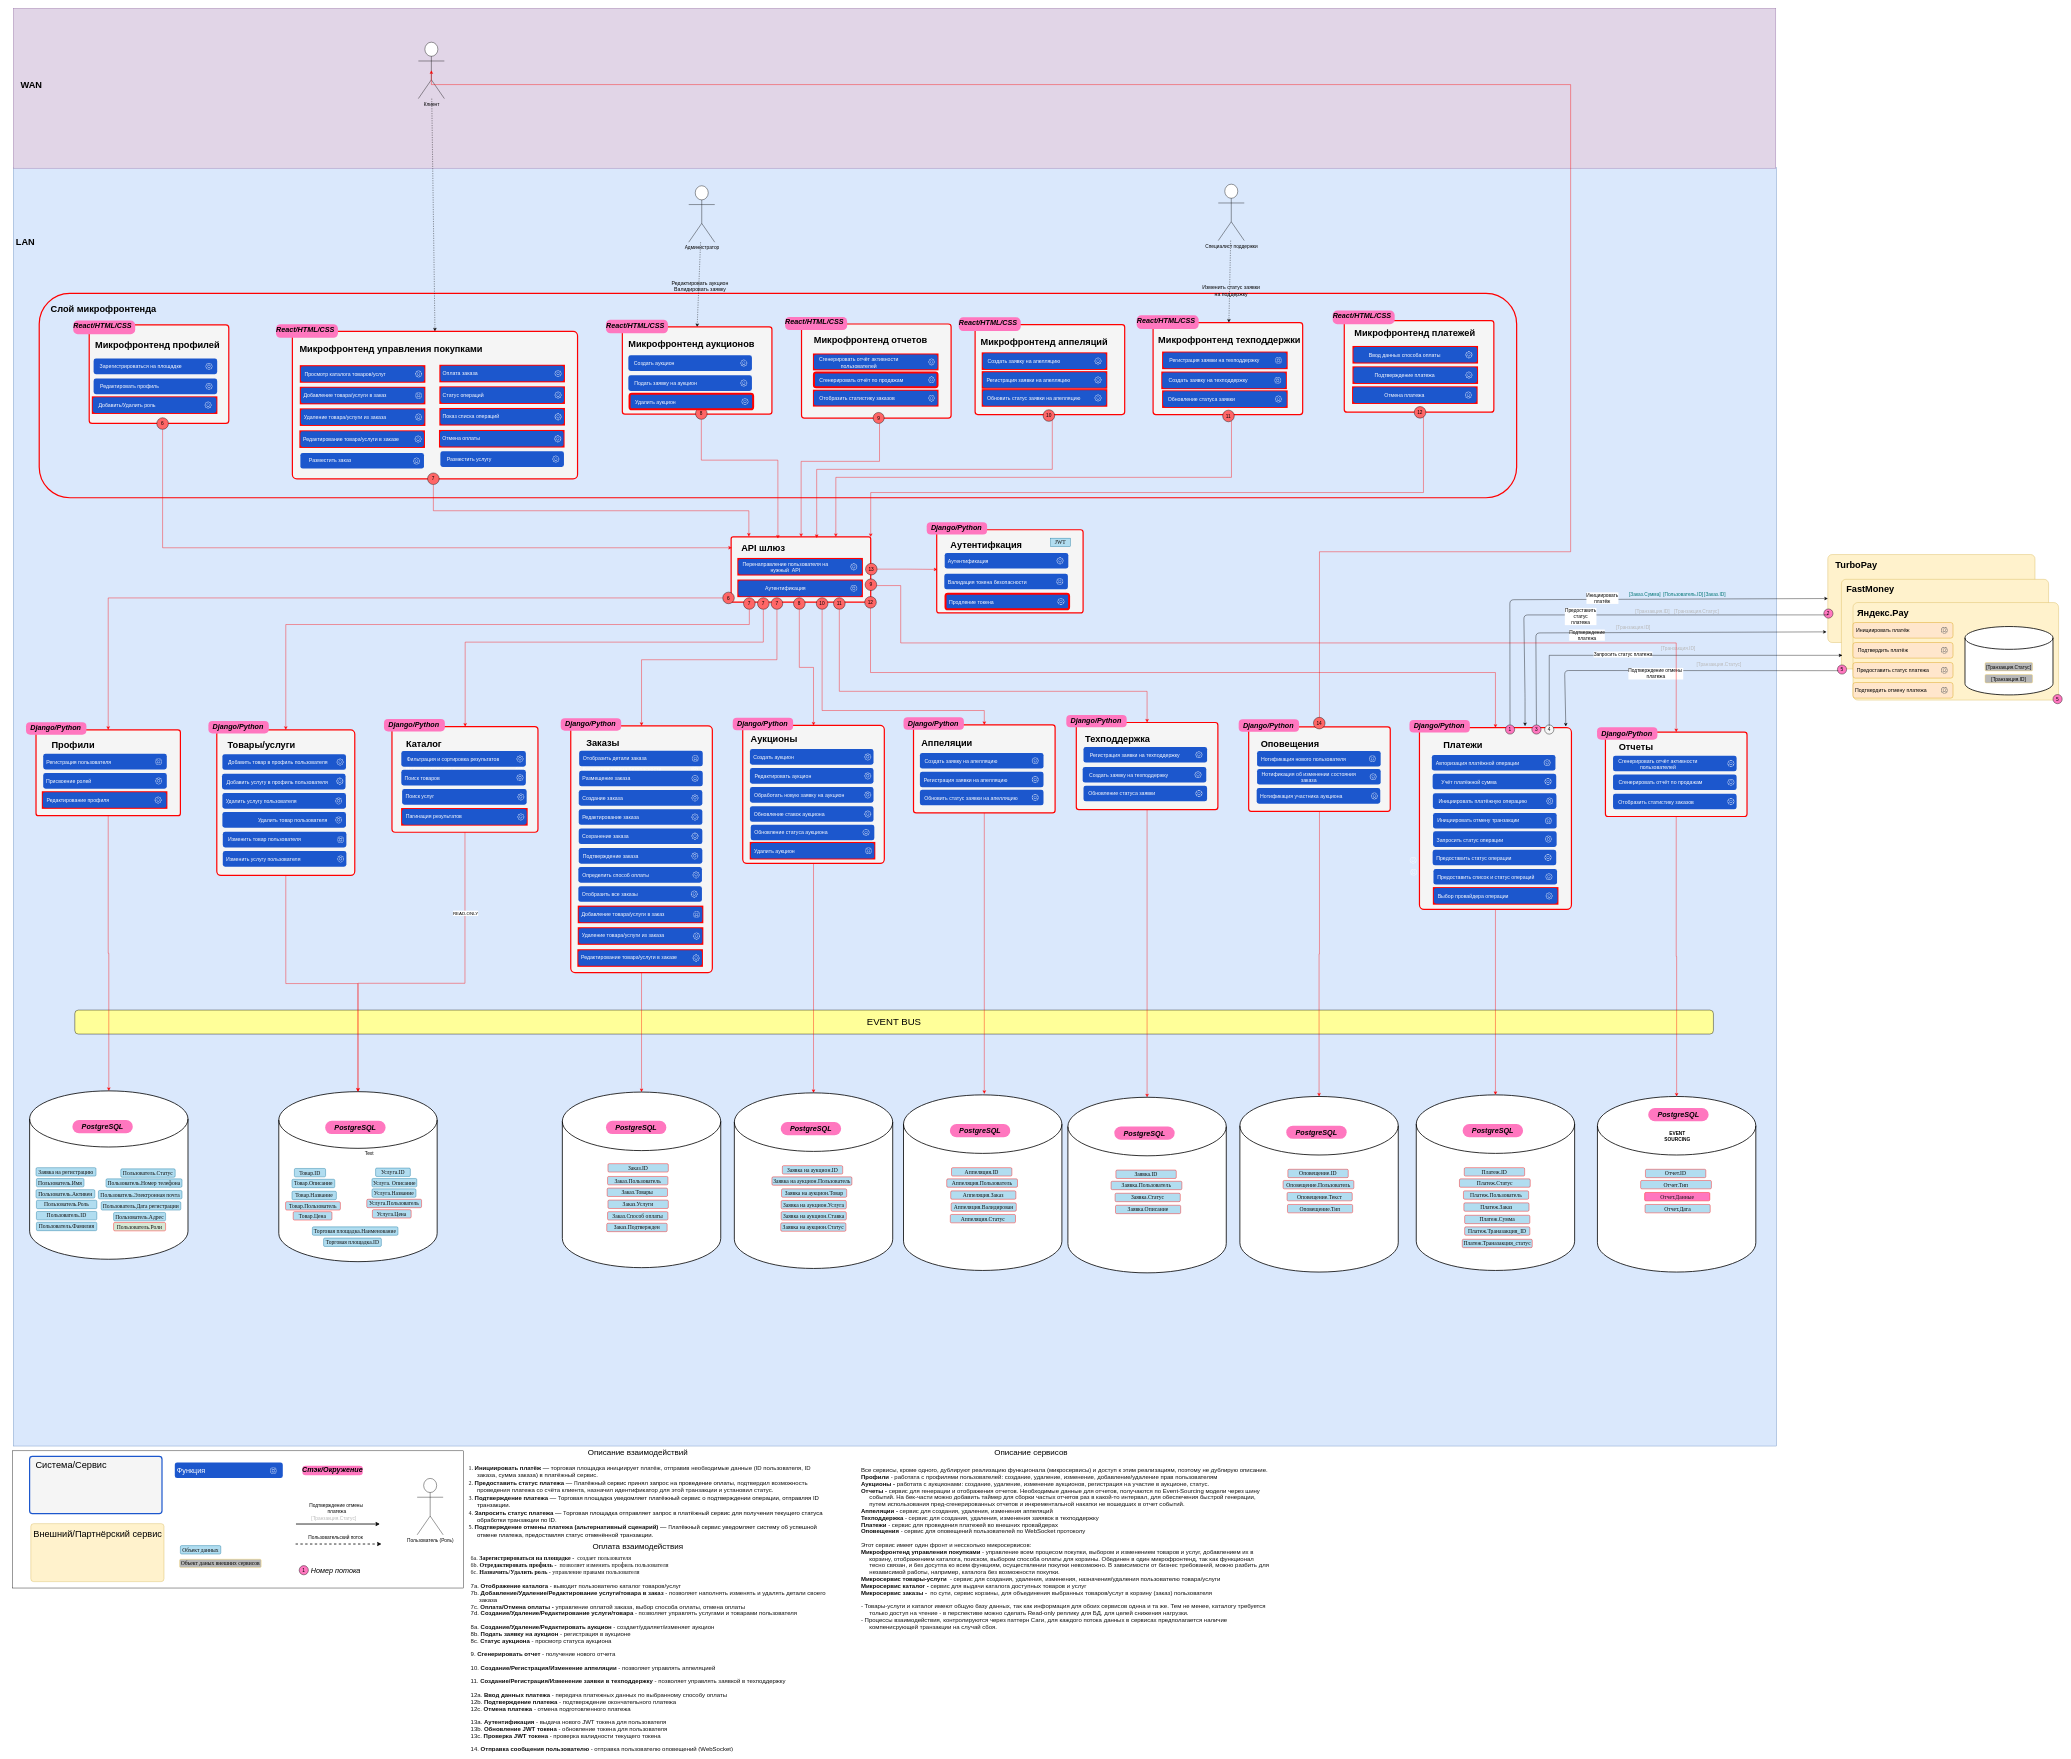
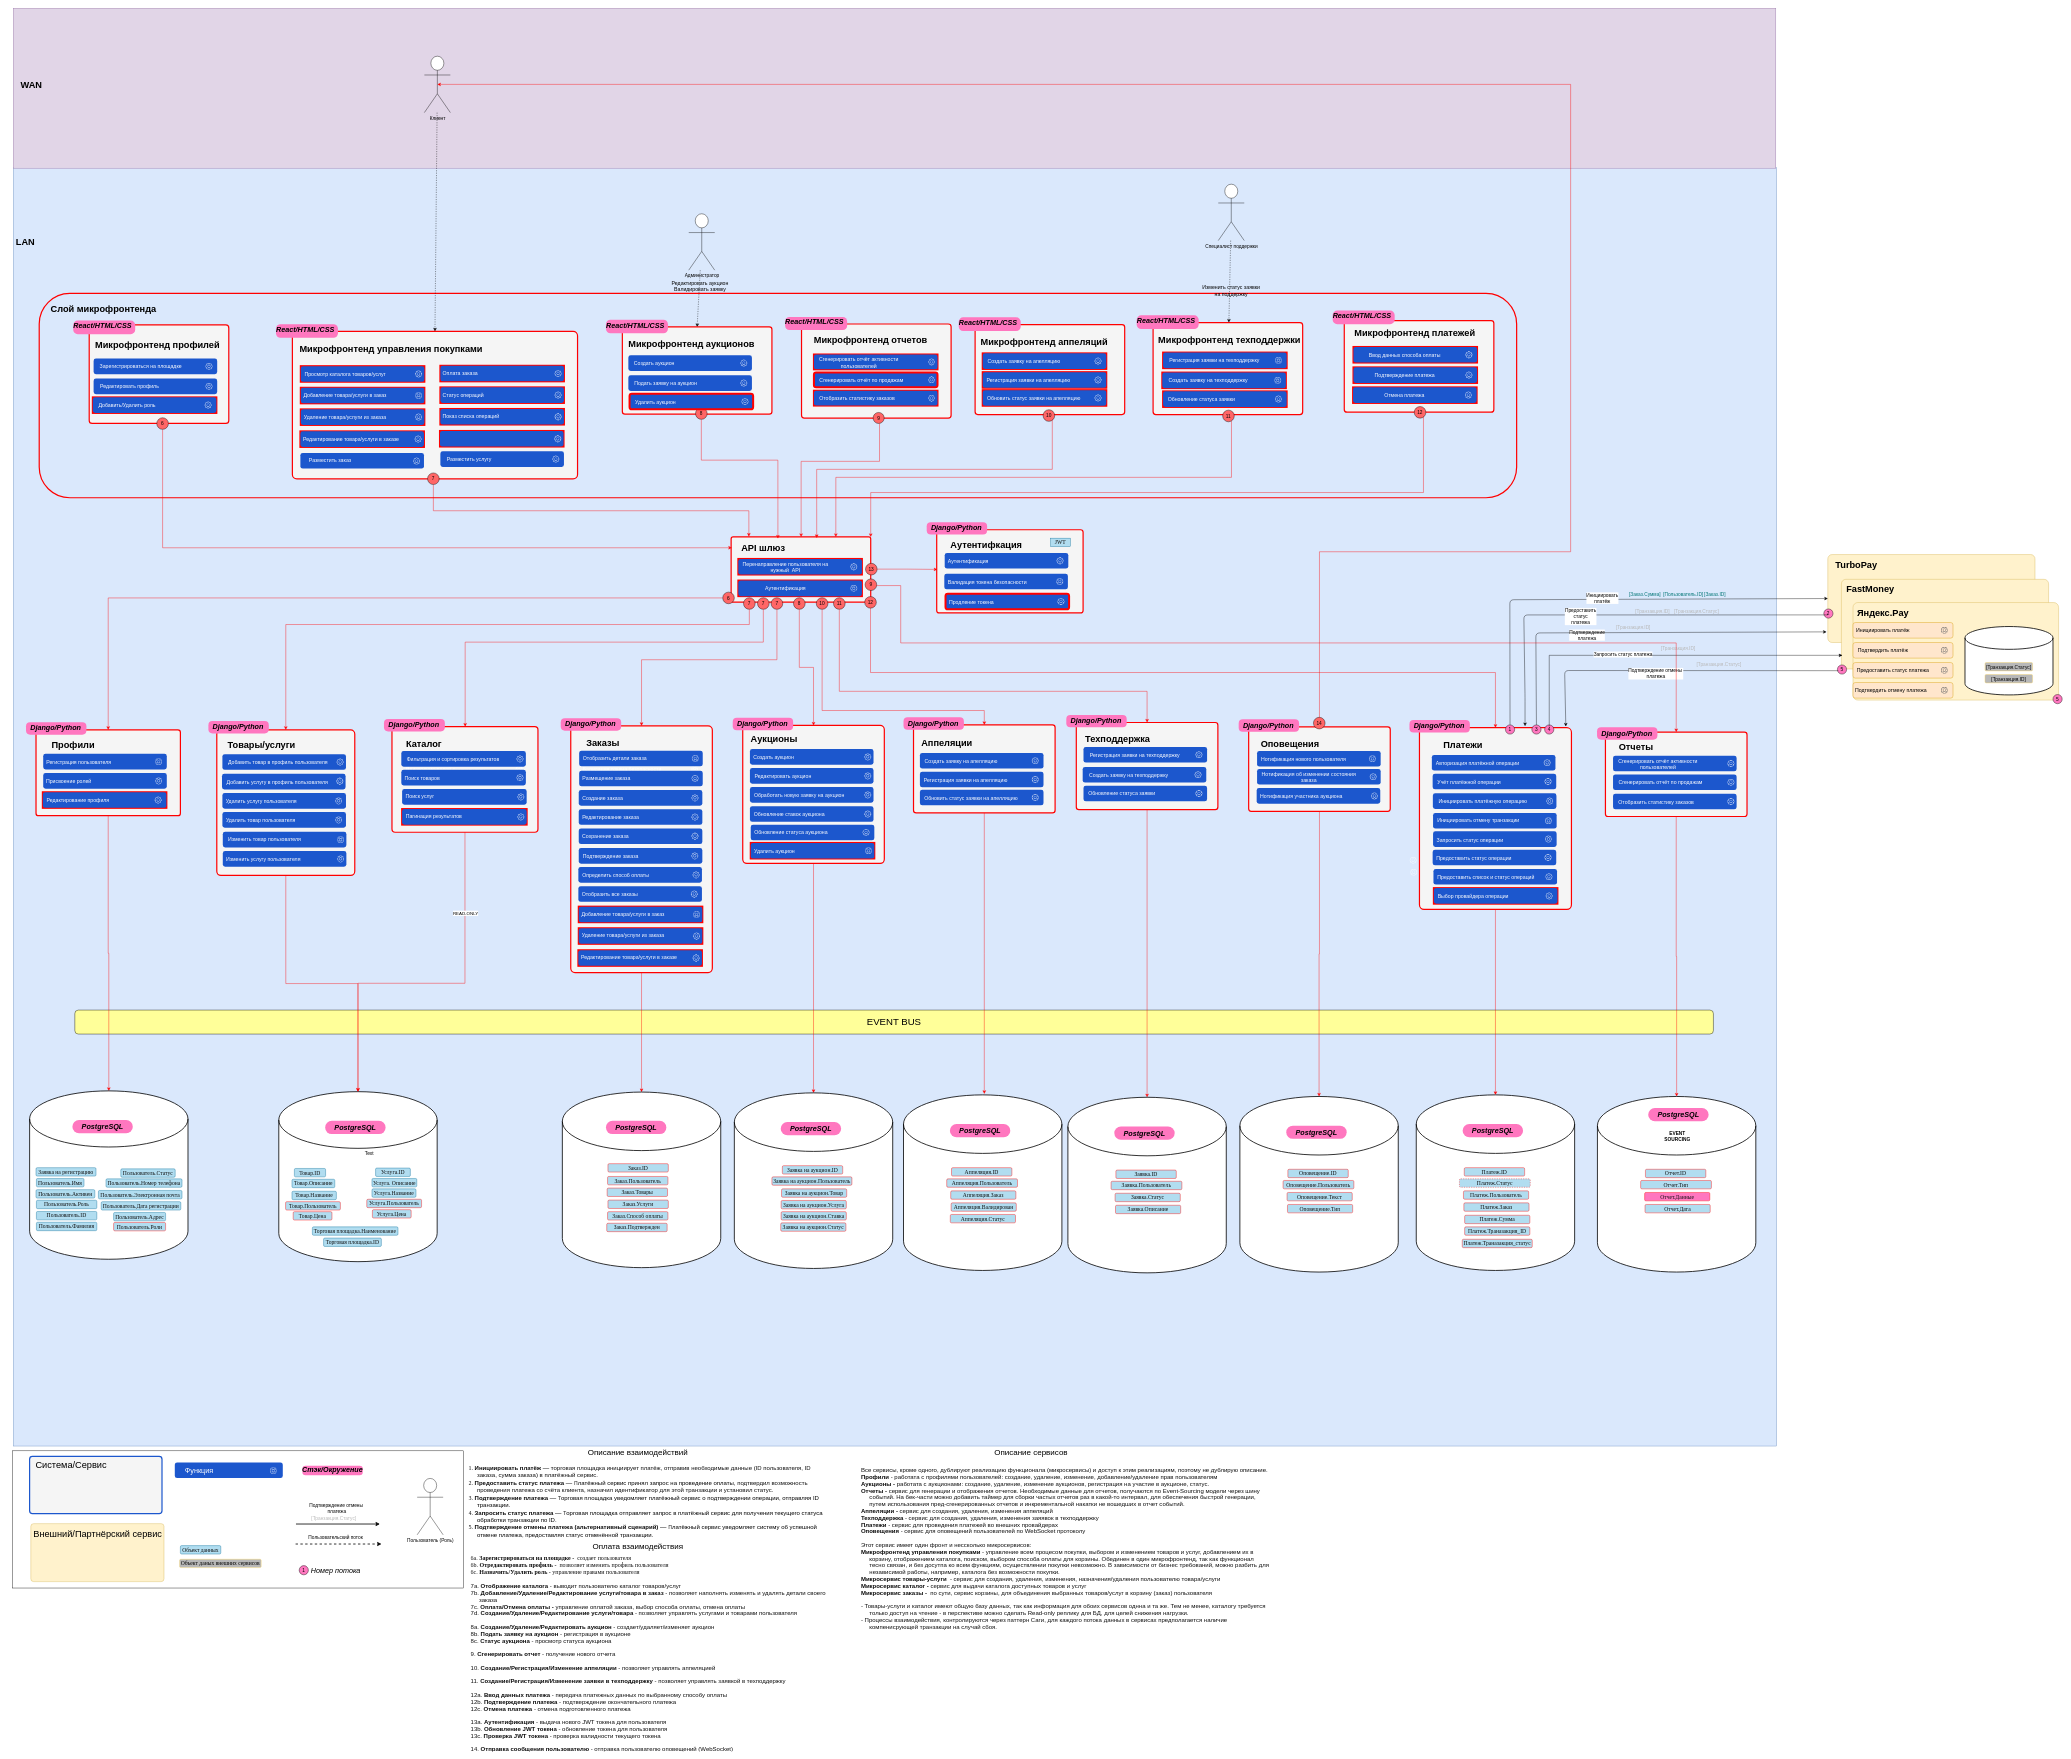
node "Клиент": moved (431, 70) -> (437, 84)
node "Администратор": moved (702, 214) -> (702, 242)
node "Отмена оплаты": removed
node "4": fillcolor #f5f5f5 -> #ff77bf
node "Учёт платёжной сумма": label "Учёт платёжной сумма" -> "Учёт платёжной операции"
node "Удалить товар пользователя": moved (293, 820) -> (261, 820)
node "Платеж.Статус": style solid -> dashed
node "Пользователь.Роли": fillcolor #d5e8d4 -> #b1ddf0
node "Функция": moved (191, 1471) -> (199, 1471)
